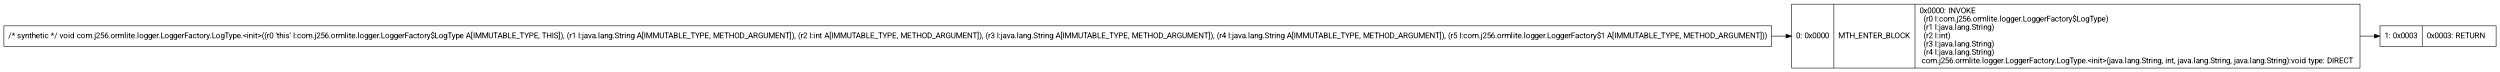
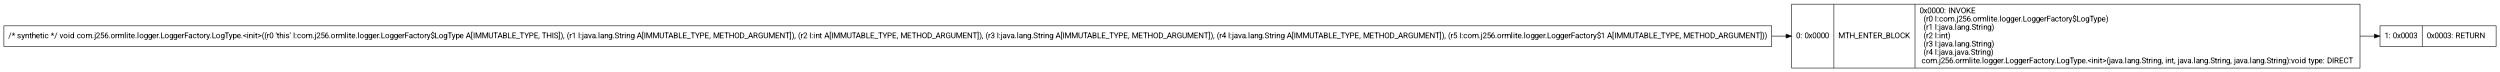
node "0: 0x0000": text "(r4 I:java.lang.String)" -> "(r4 I:java.java.String)"
